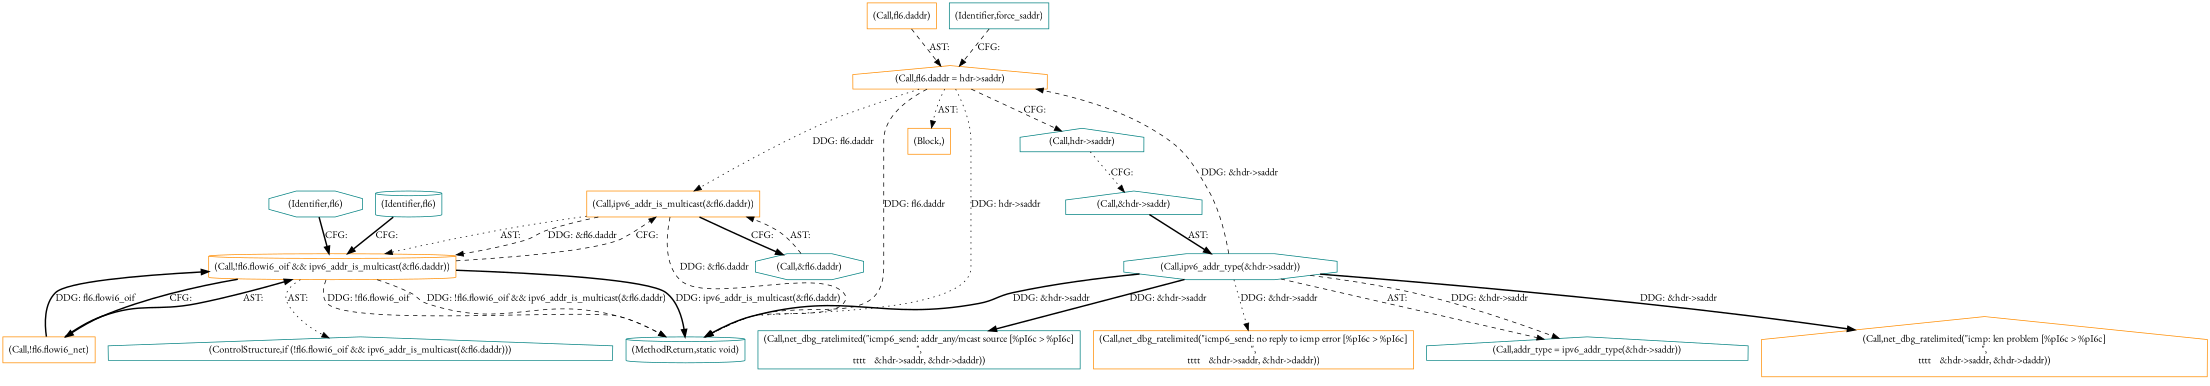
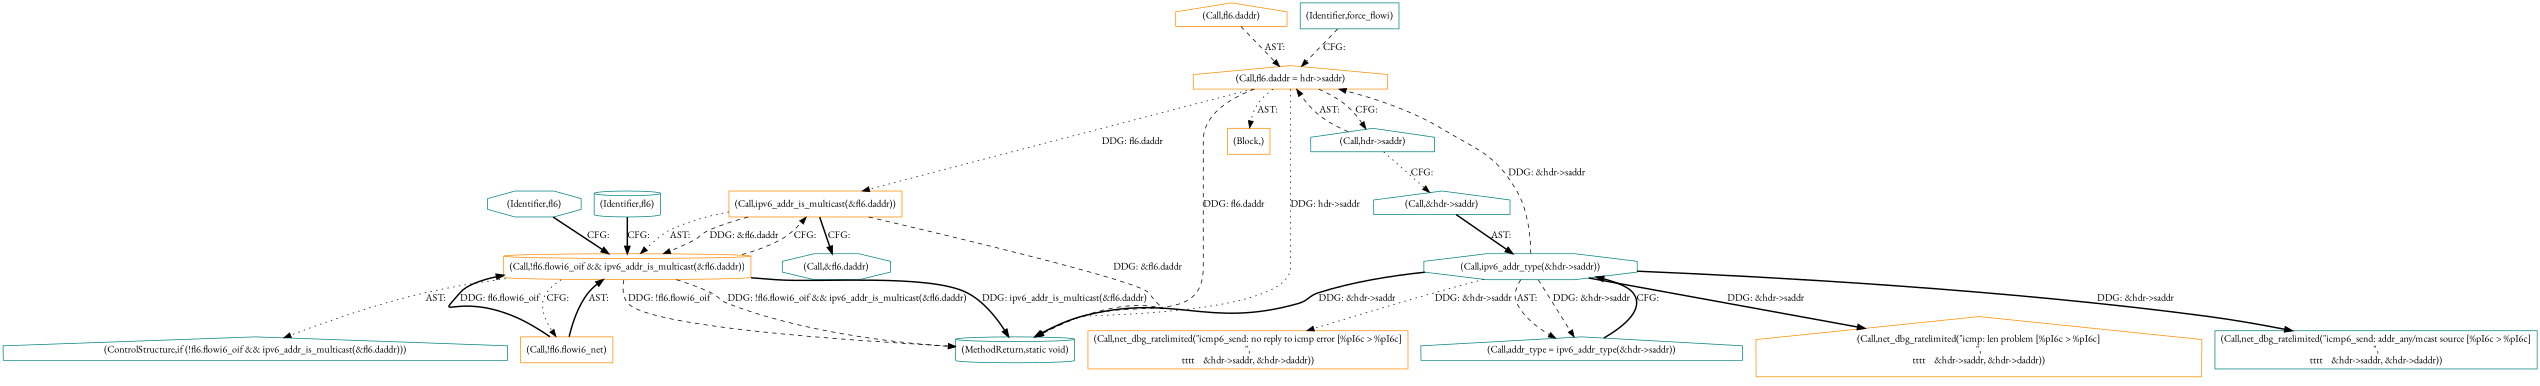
node "(Call,fl6.daddr)": shape box -> house
node "(Identifier,force_saddr)": label "(Identifier,force_saddr)" -> "(Identifier,force_flowi)"
edge "(Call,hdr->saddr)" -> "(Call,fl6.daddr = hdr->saddr)": added, label "AST:"
edge "(Call,&fl6.daddr)" -> "(Call,ipv6_addr_is_multicast(&fl6.daddr))": removed, label "AST:"
edge "(Call,!fl6.flowi6_oif && ipv6_addr_is_multicast(&fl6.daddr))" -> "(Call,!fl6.flowi6_net)": style bold -> dotted
edge "(Call,addr_type = ipv6_addr_type(&hdr->saddr))" -> "(Call,ipv6_addr_type(&hdr->saddr))": added, label "CFG:"
